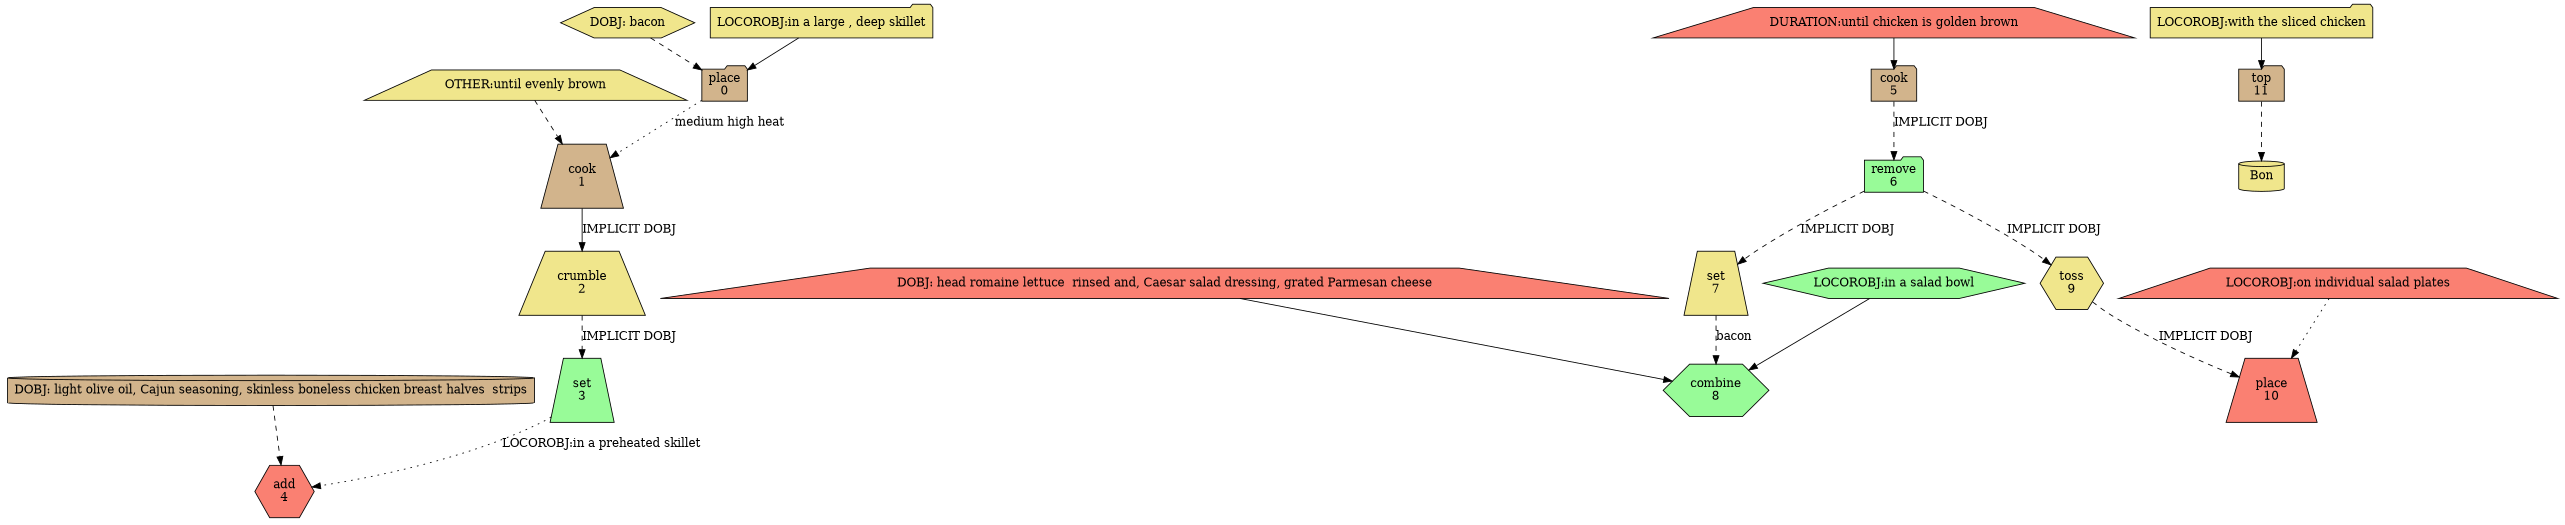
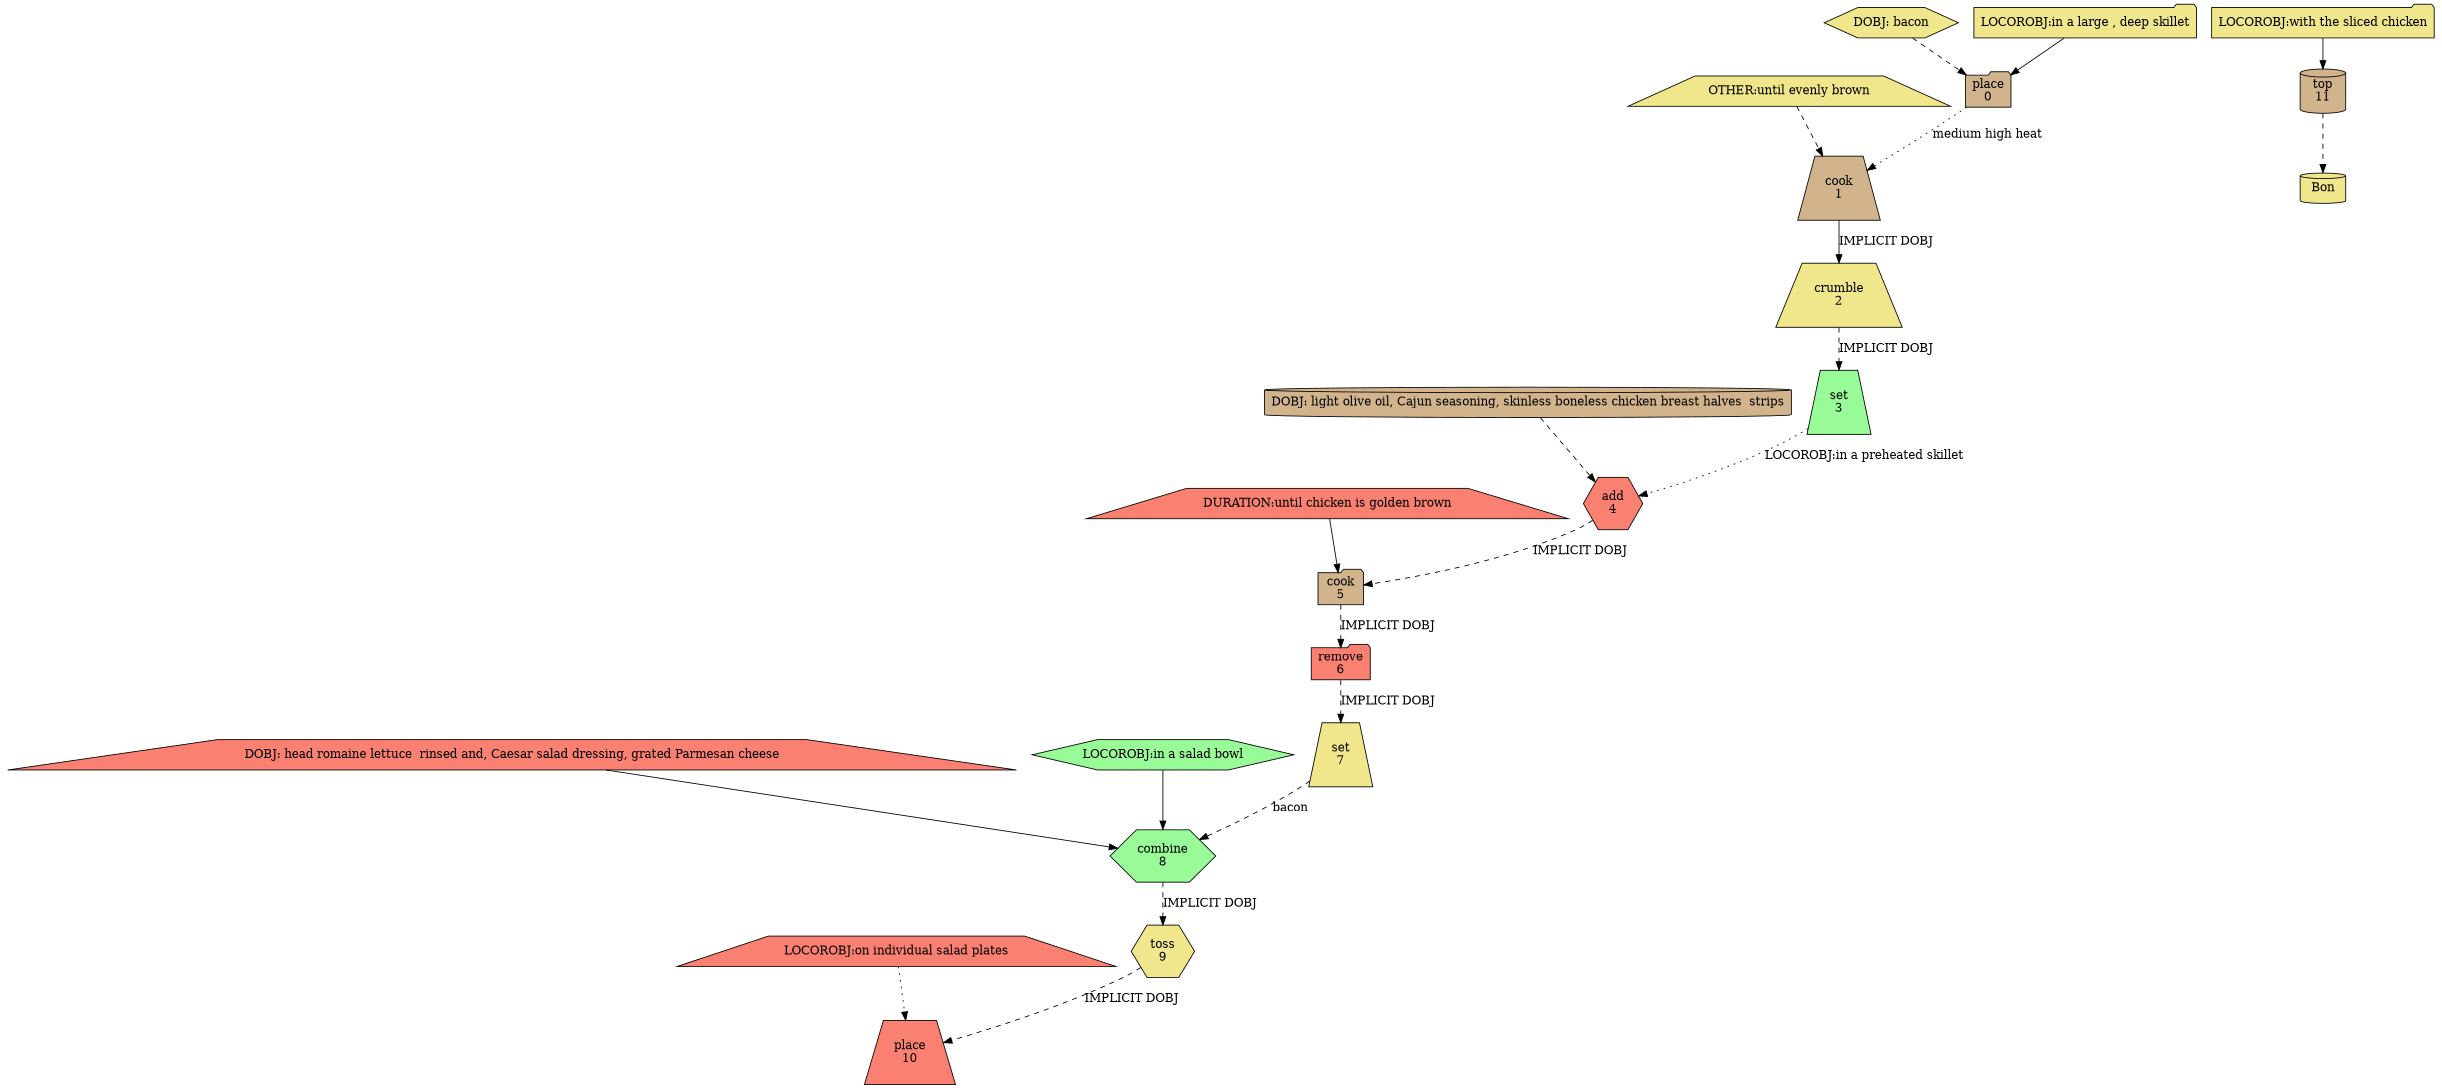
node "top 11": shape folder -> cylinder
node "remove 6": fillcolor palegreen -> salmon
edge "remove 6" -> "toss 9": now "combine 8" -> "toss 9"
edge "add 4" -> "cook 5": added, label "IMPLICIT DOBJ"
